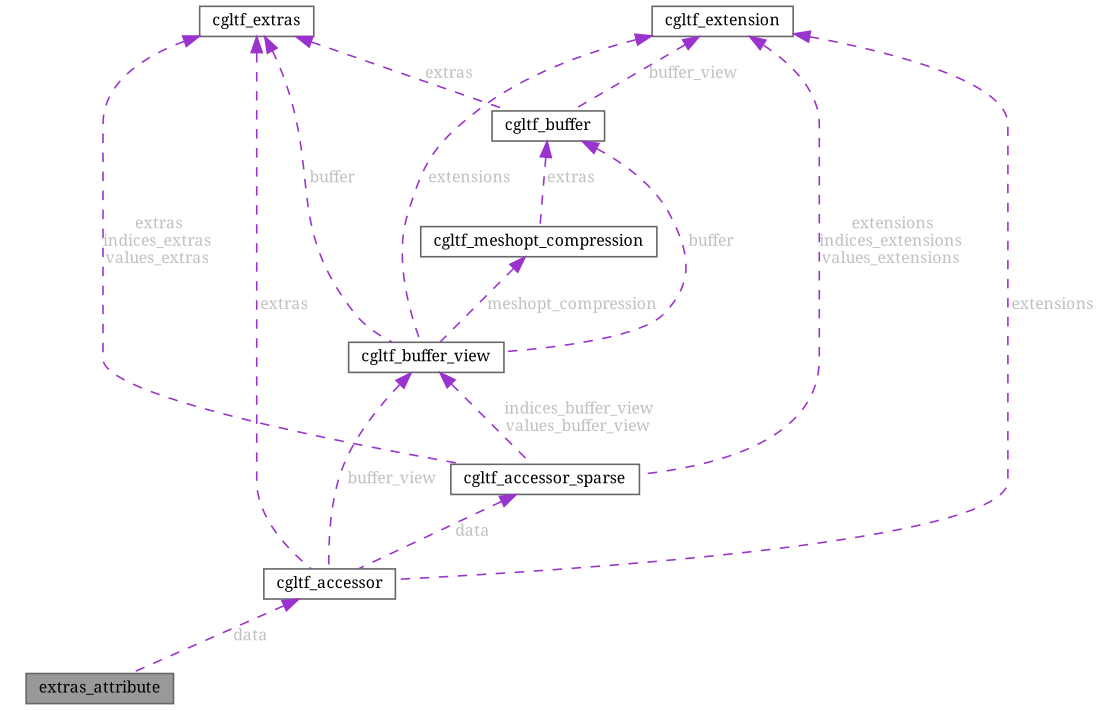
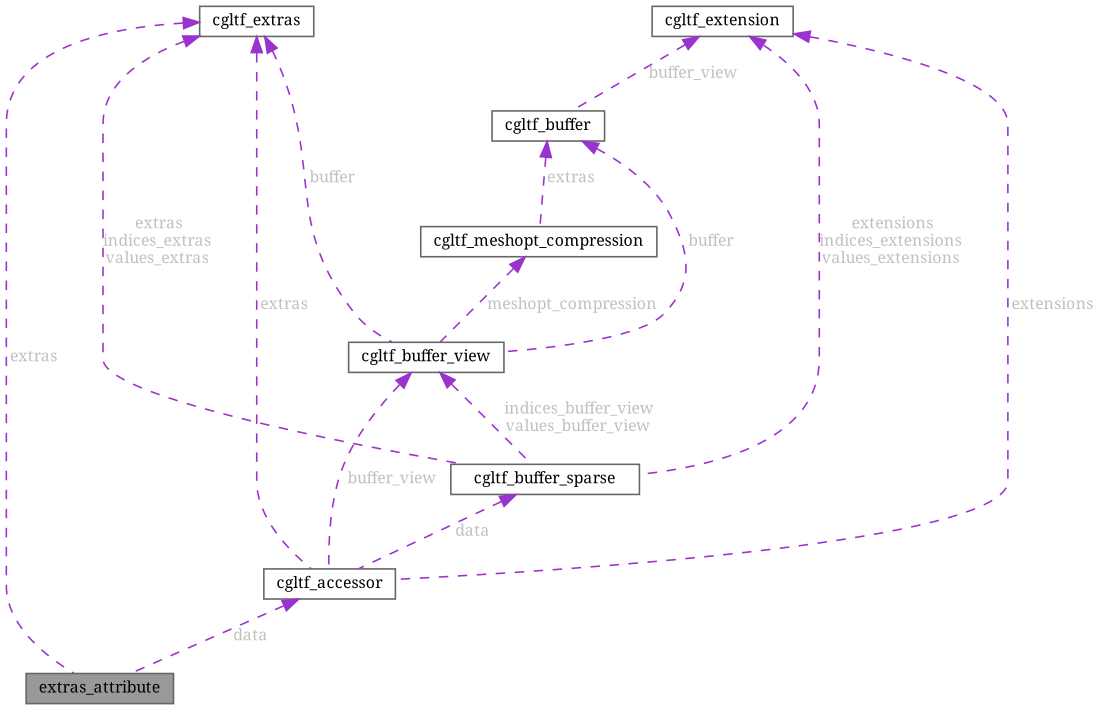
edge "cgltf_buffer" -> "cgltf_extras": now "extras_attribute" -> "cgltf_extras"
edge "cgltf_buffer_view" -> "cgltf_extension": removed, label "extensions"
node "cgltf_accessor_sparse": label "cgltf_accessor_sparse" -> "cgltf_buffer_sparse"
